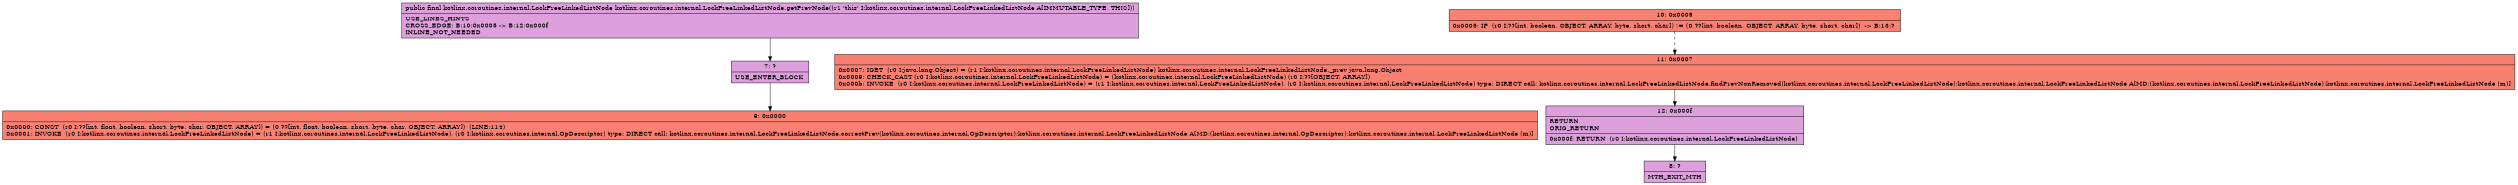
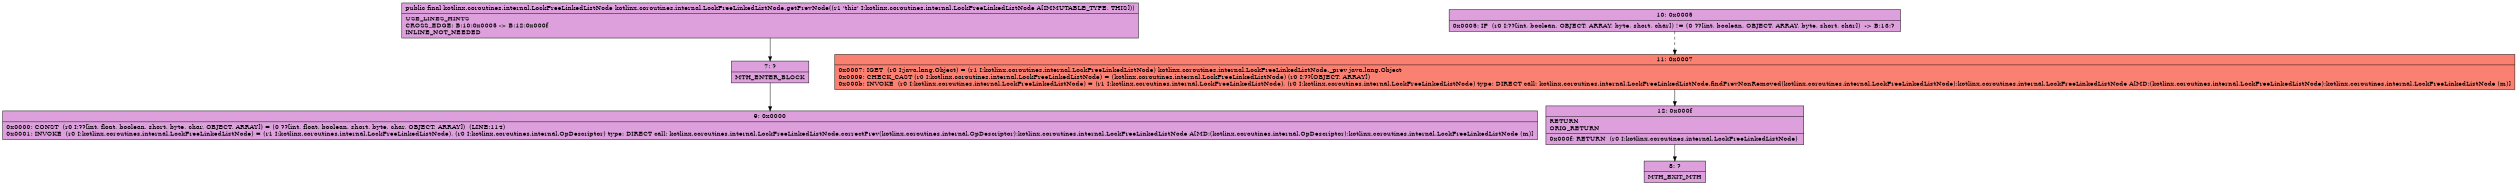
node "10: 0x0005": fillcolor salmon -> plum
node "7: ?": text "USE_ENTER_BLOCK" -> "MTH_ENTER_BLOCK"
node "9: 0x0000": fillcolor salmon -> plum
